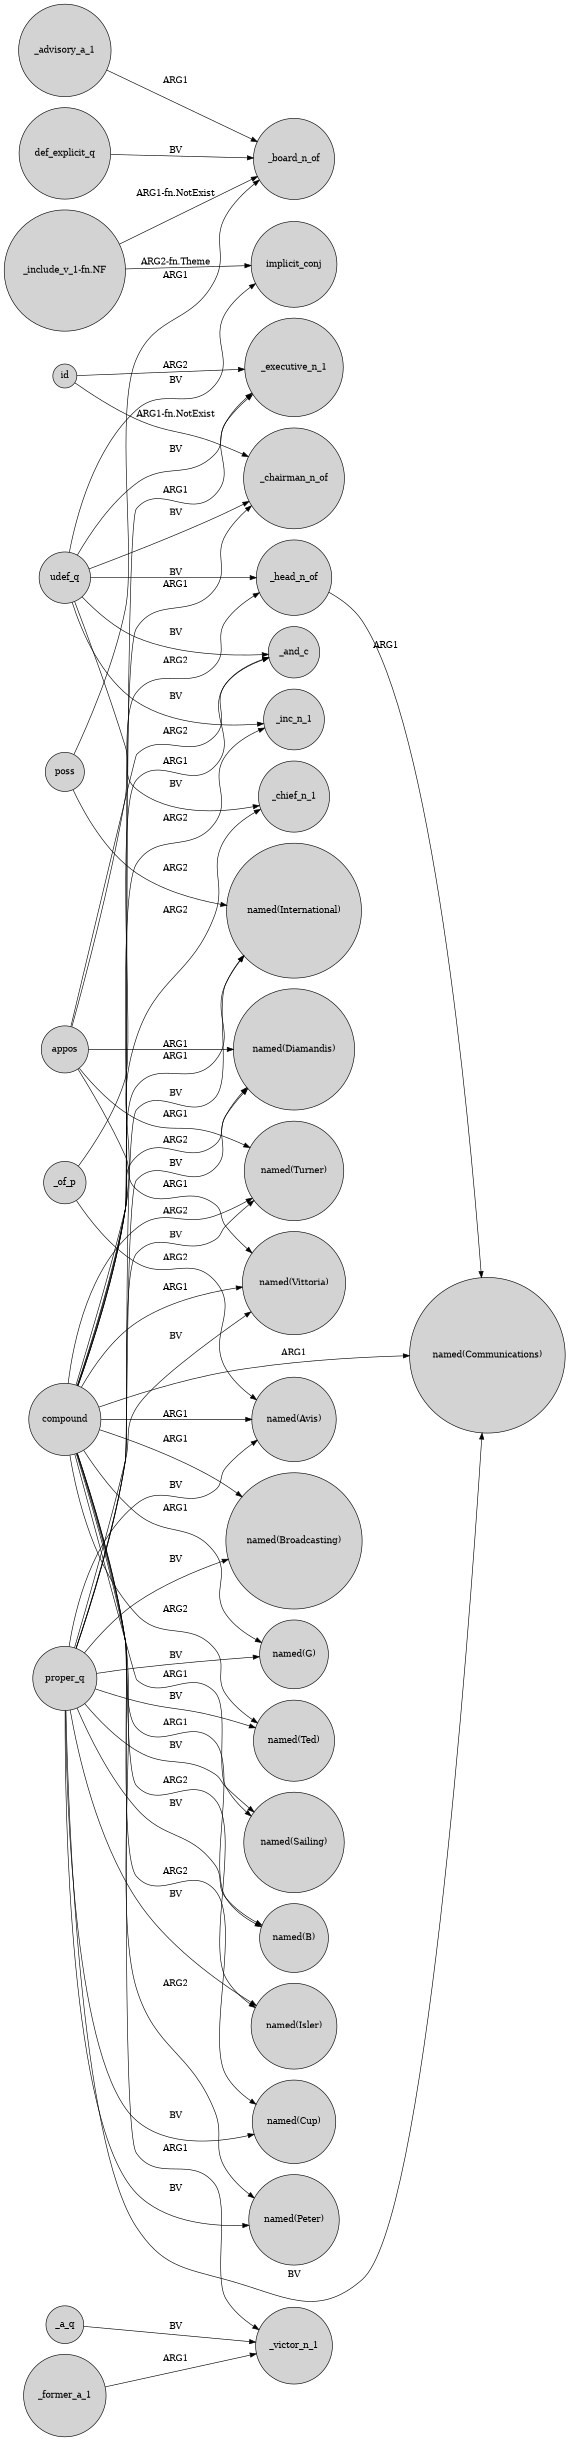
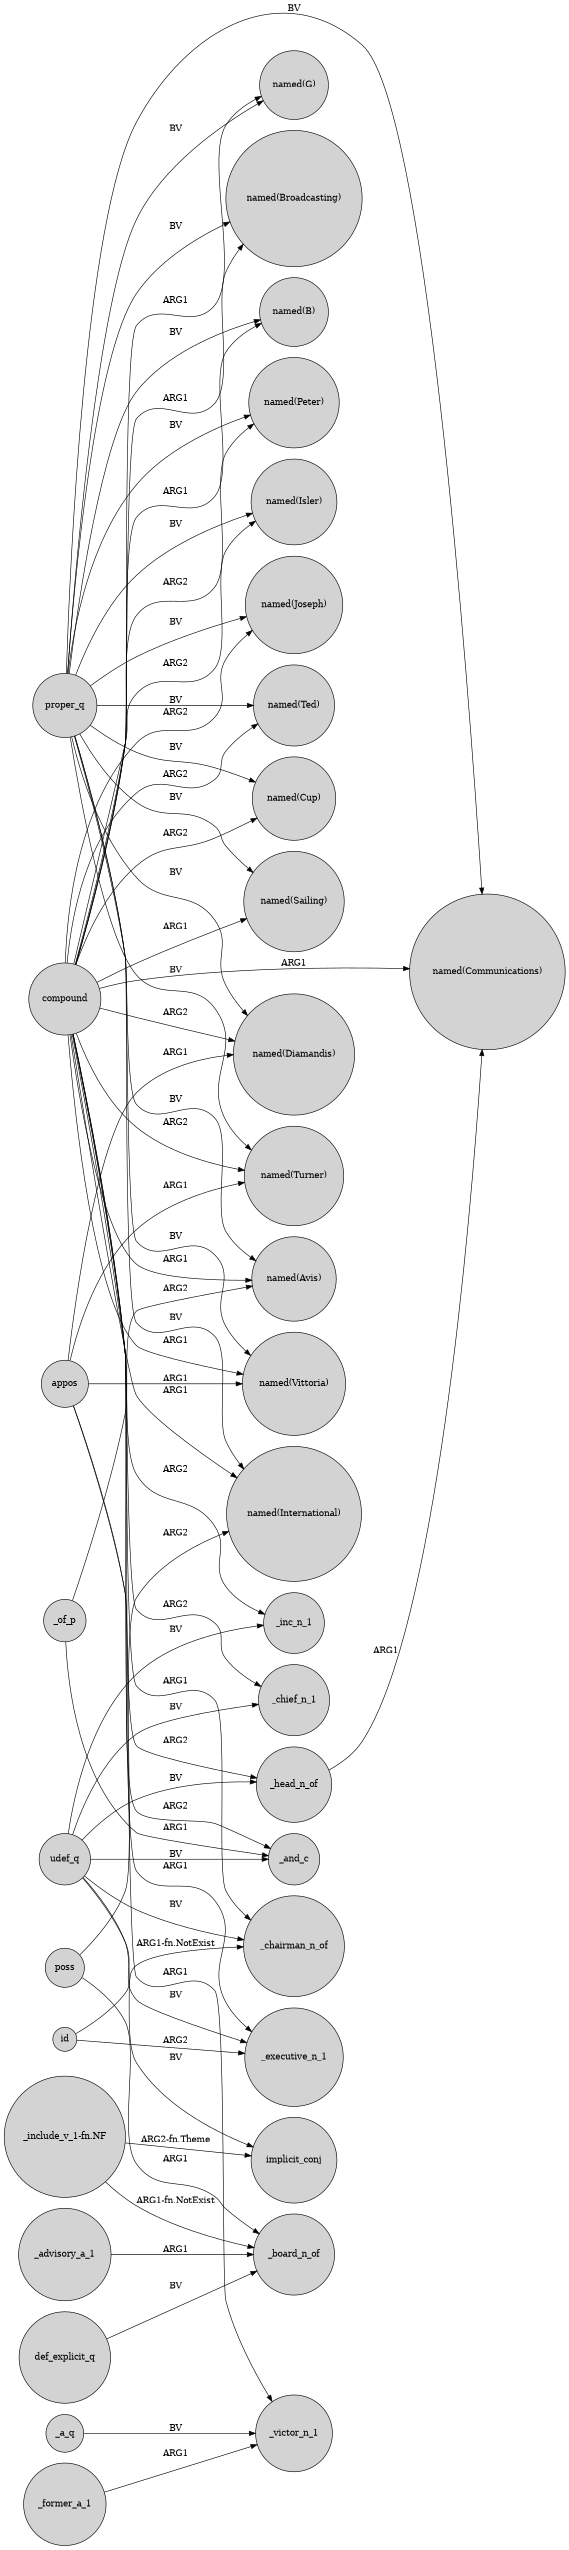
node "named(Joseph)": added
